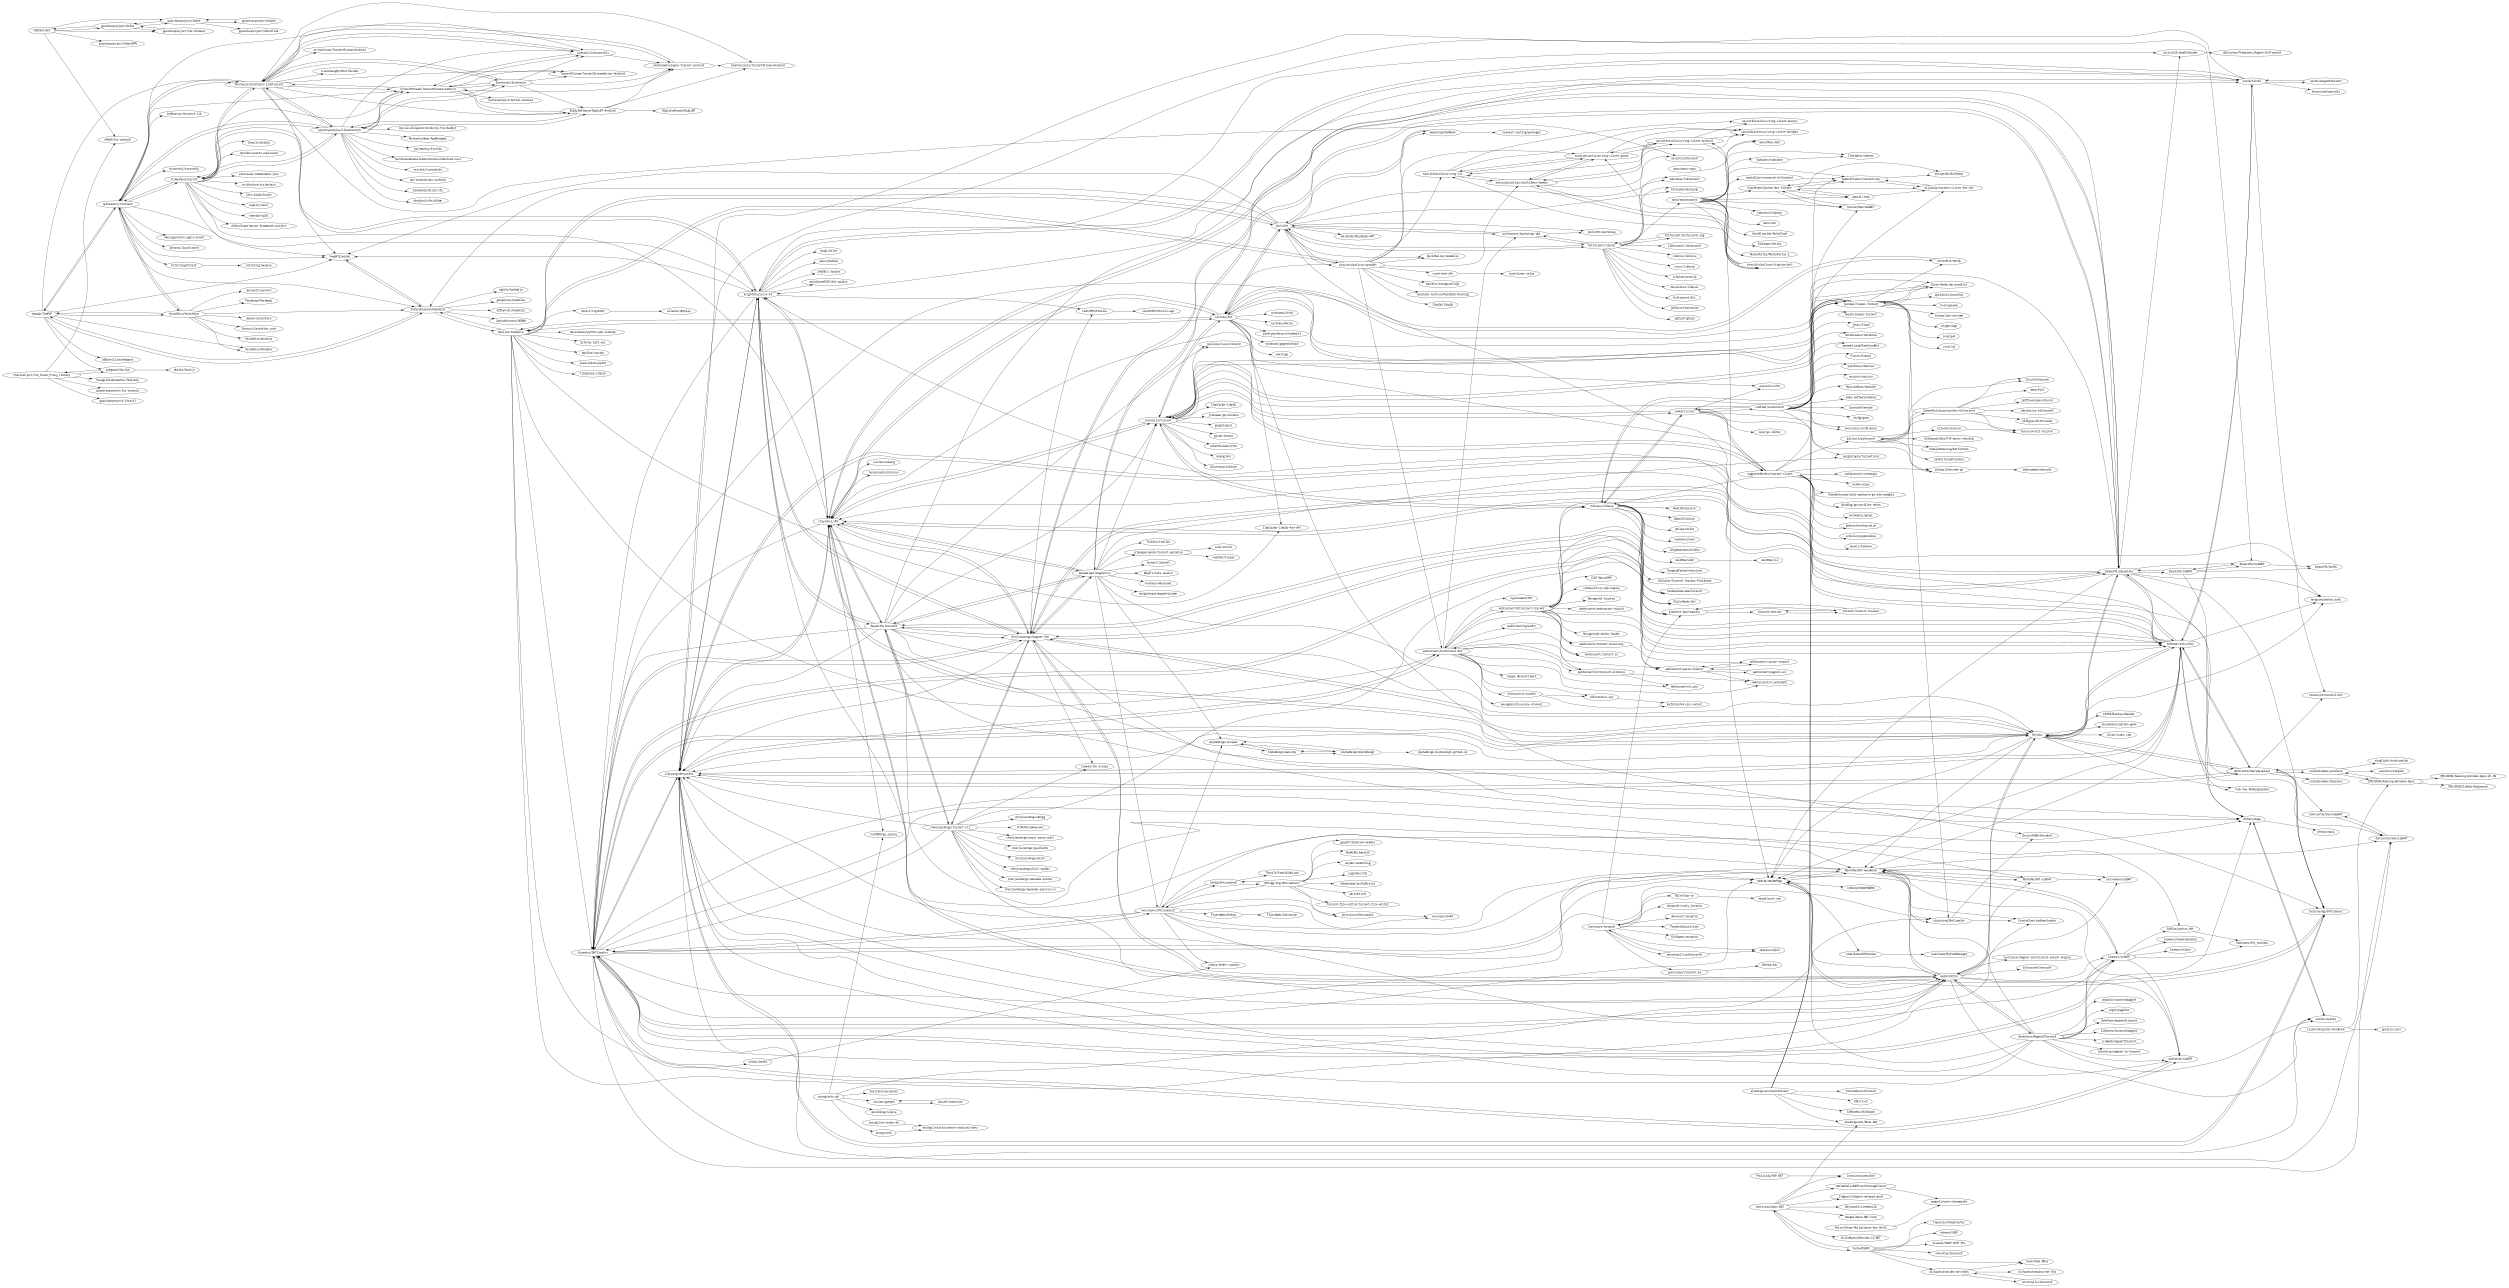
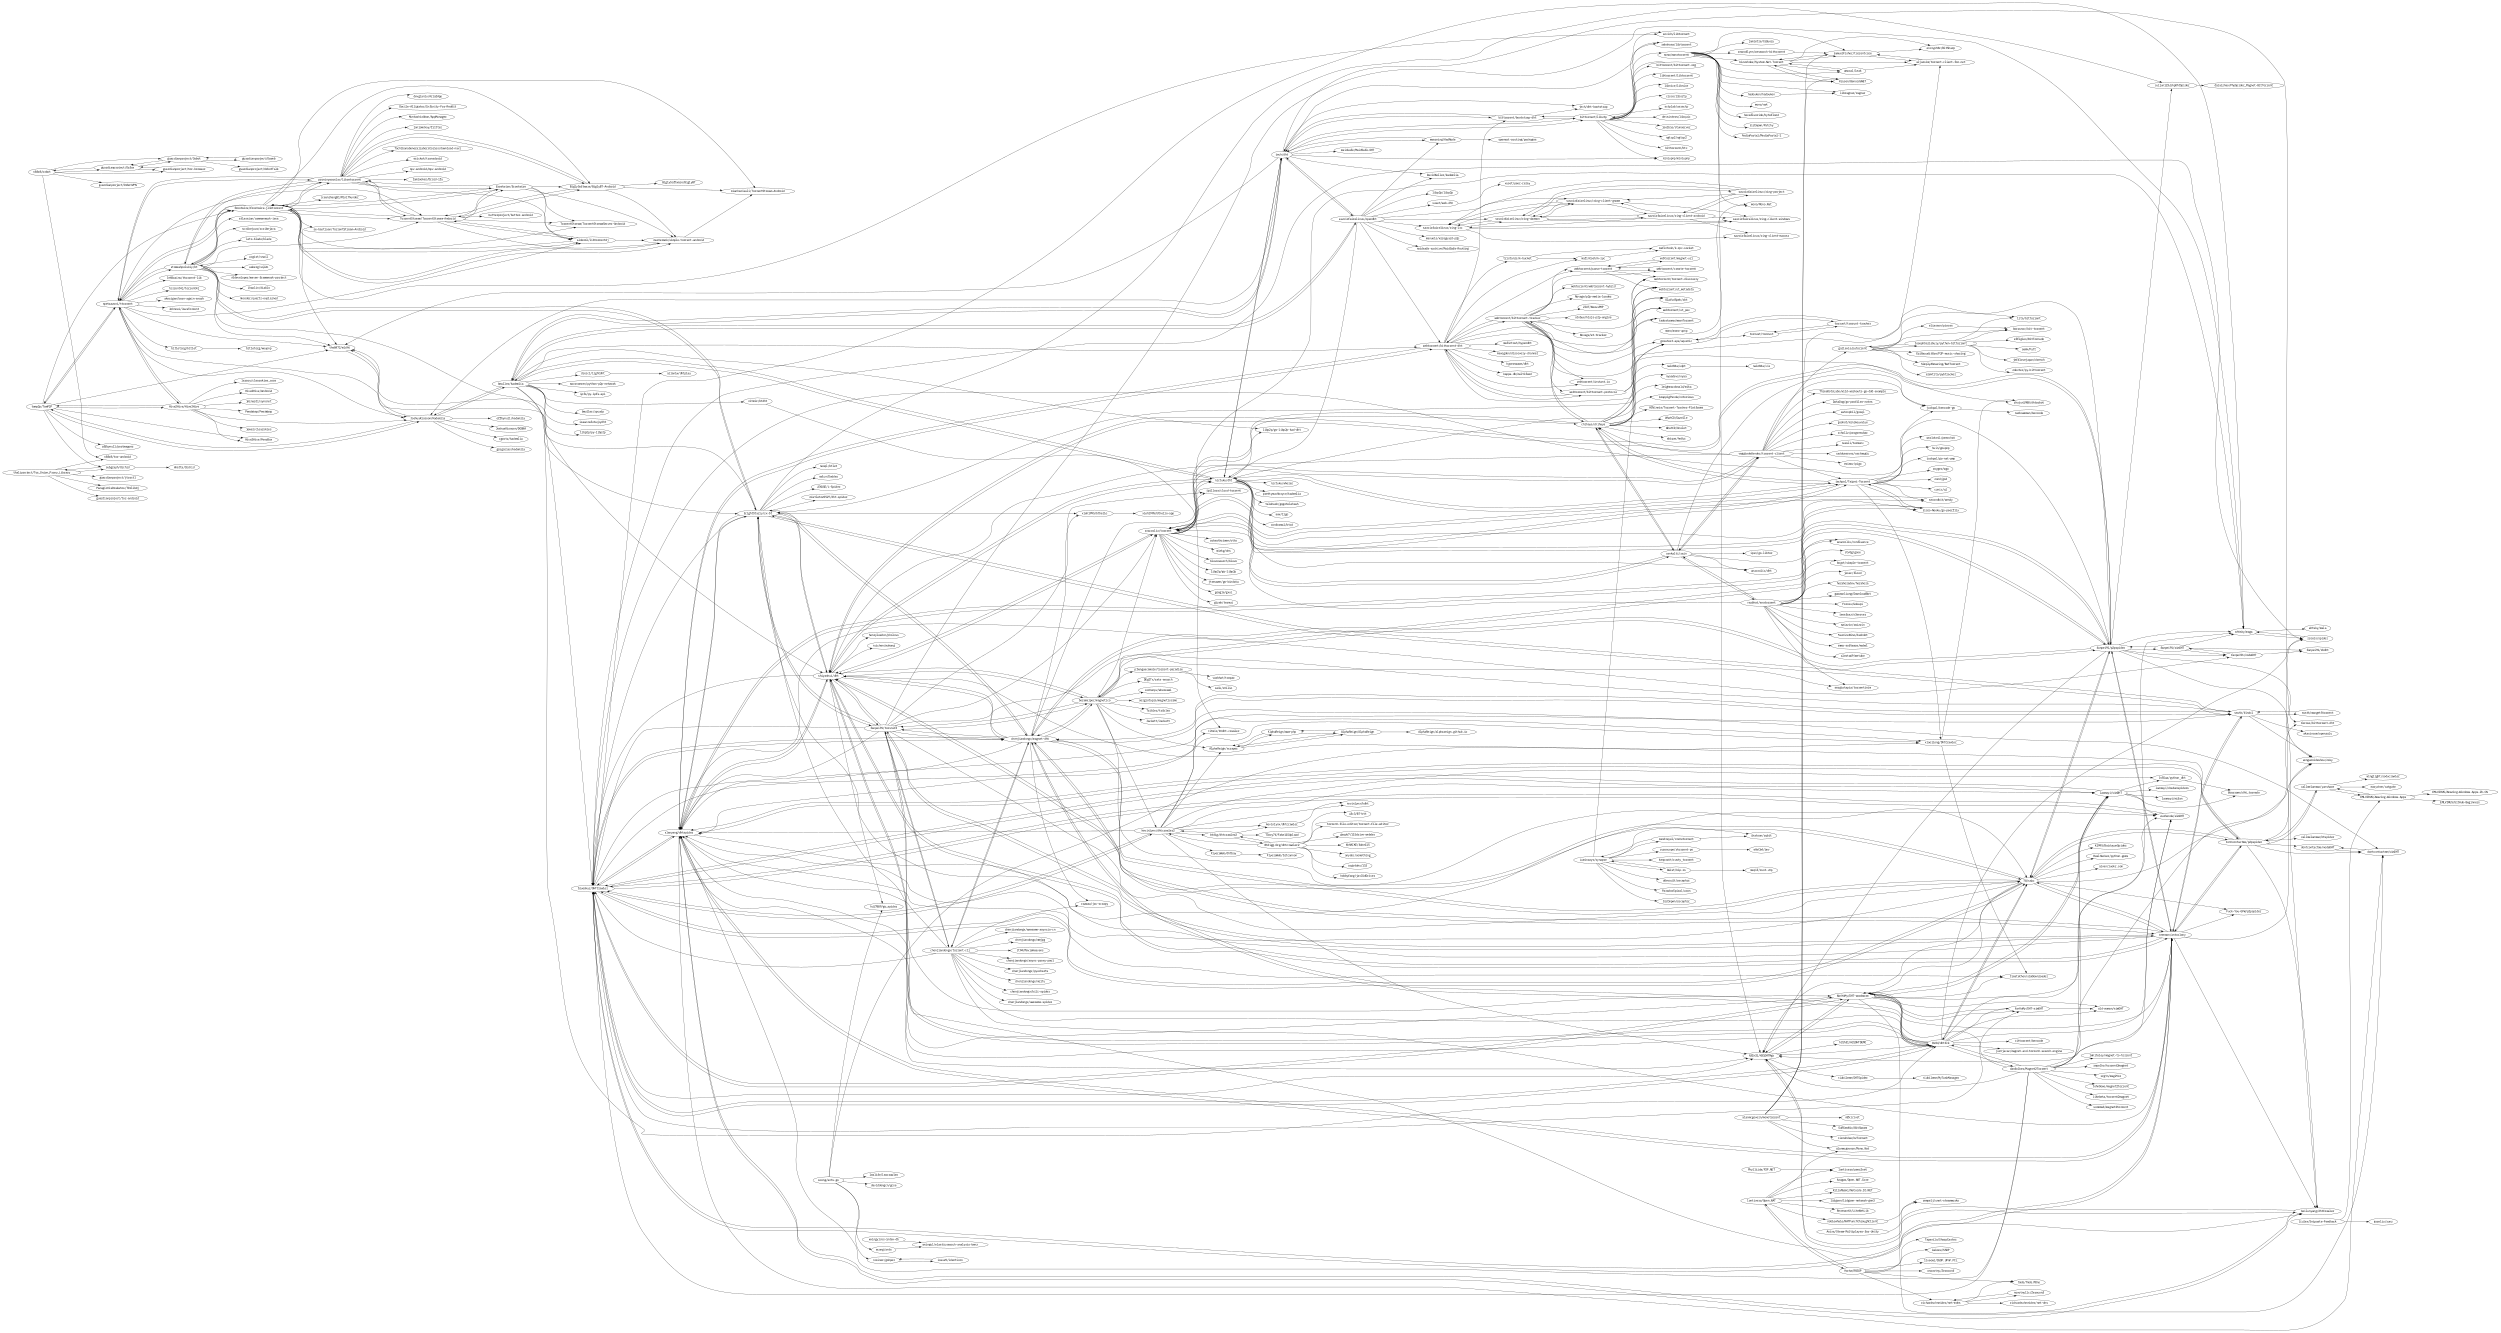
node "savoirfairelinux/multifeed-daemon": label "savoirfairelinux/multifeed-daemon" -> "savoirfairelinux/ring-daemon"
edge "webtorrent/torrent-discovery" -> "webtorrent/parse-torrent": reversed
edge "Btdigg-Org/dhtcrawler2" -> "kevinlynx/dhtcrawler": now "btdig/dhtcrawler2" -> "kevinlynx/dhtcrawler"
